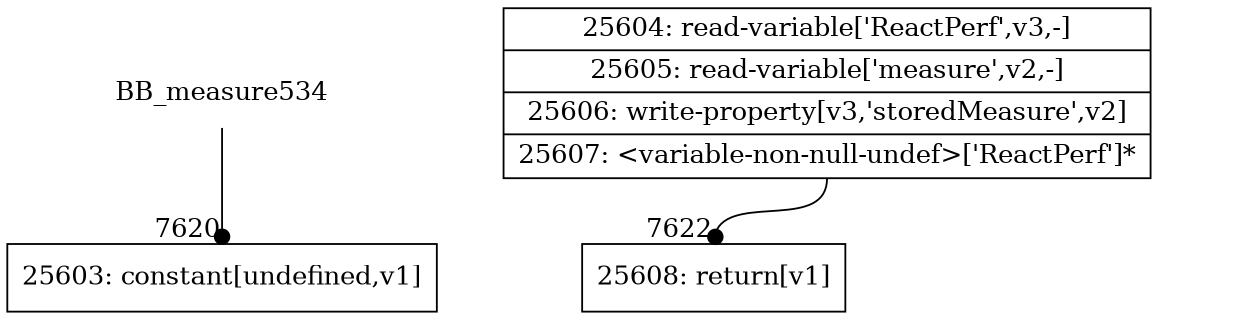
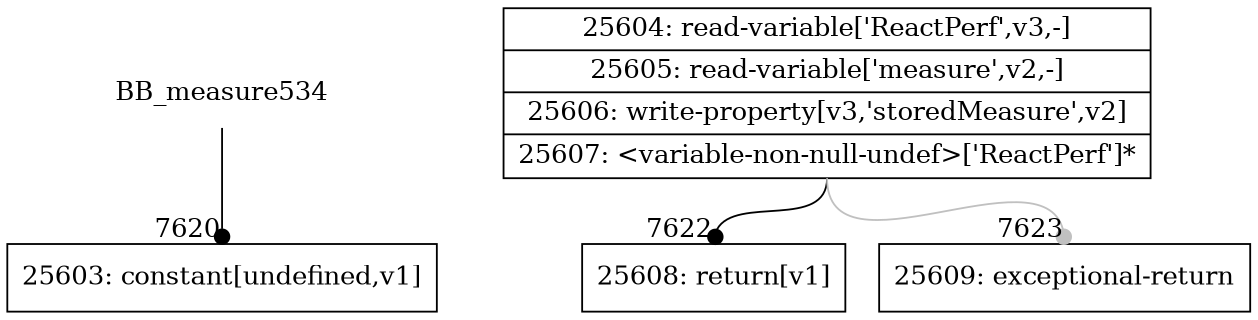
node "25609: exceptional-return": added
